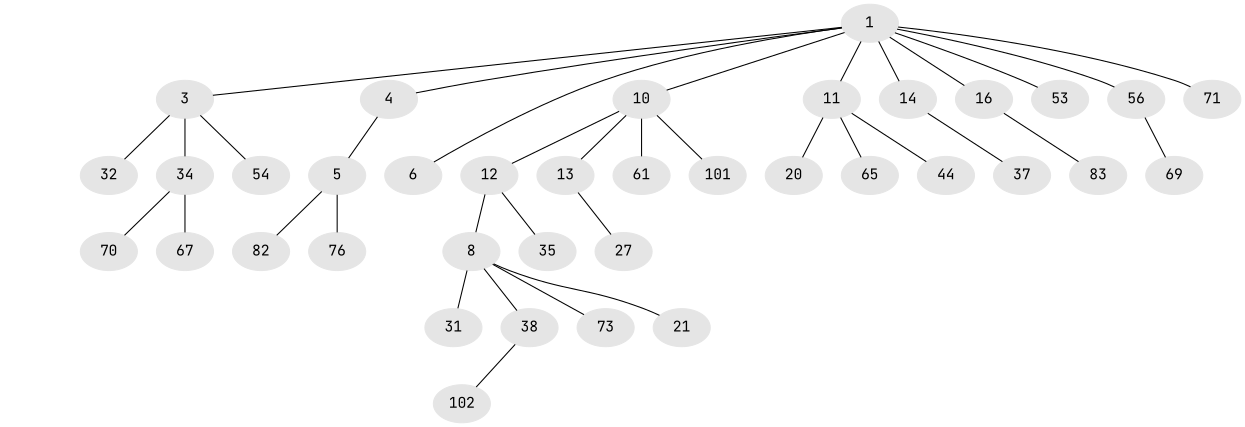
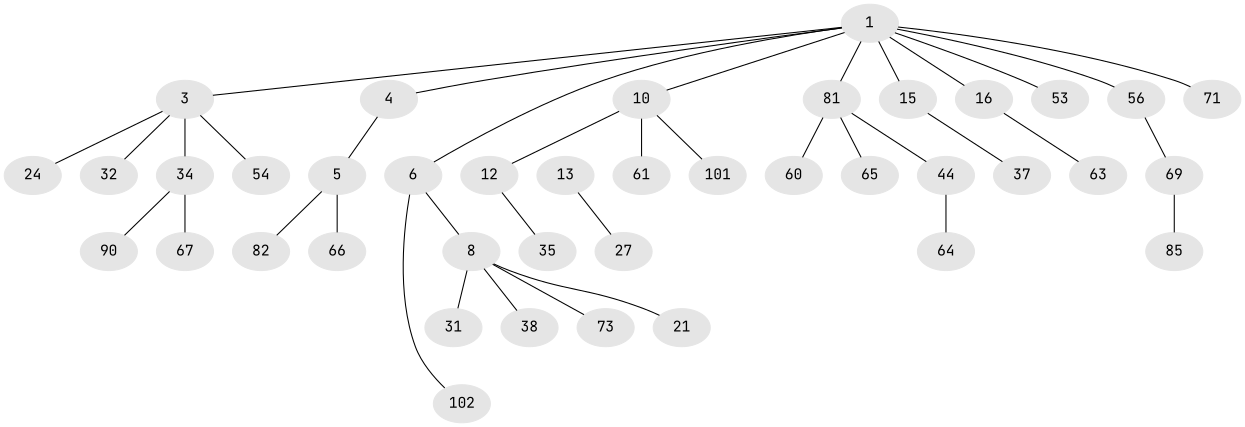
node "11": label "11" -> "81"
node "14": label "14" -> "15"
edge "10" -- "13": removed
node "24": added
node "20": label "20" -> "60"
node "83": label "83" -> "63"
edge "12" -- "8": now "6" -- "8"
node "70": label "70" -> "90"
node "76": label "76" -> "66"
node "64": added
node "85": added
edge "38" -- "102": now "6" -- "102"
